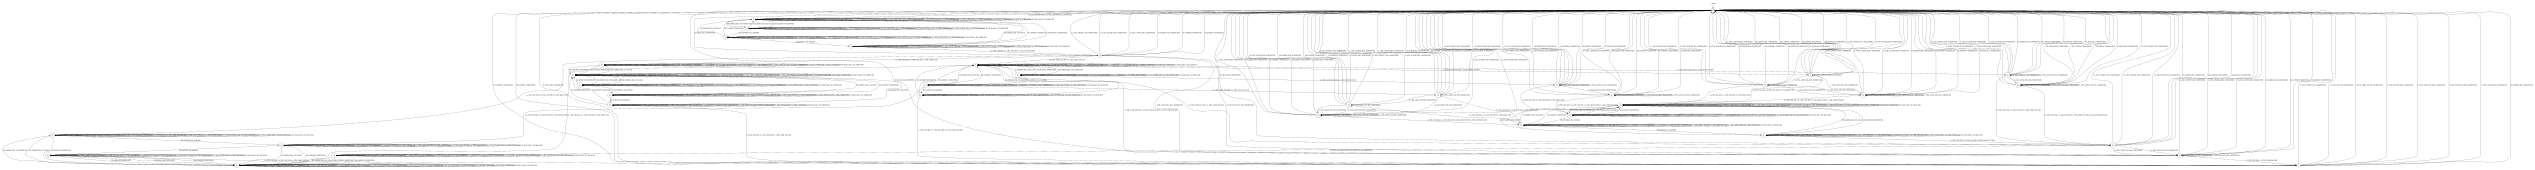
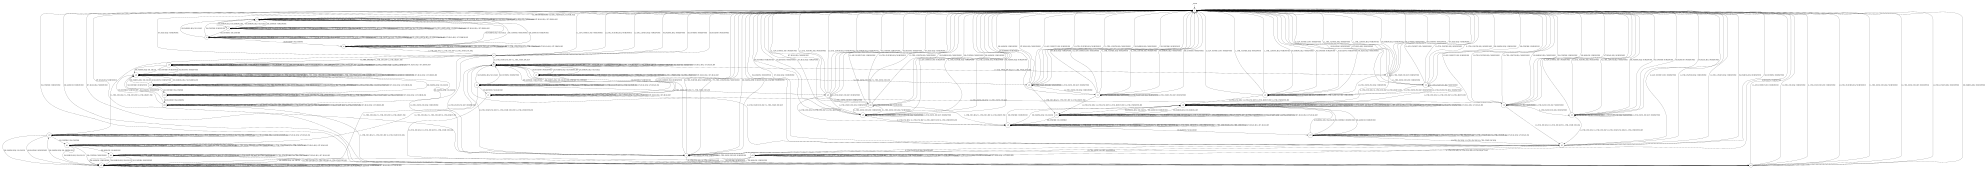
edge "s6" -> "s18": now "s17" -> "s18"
